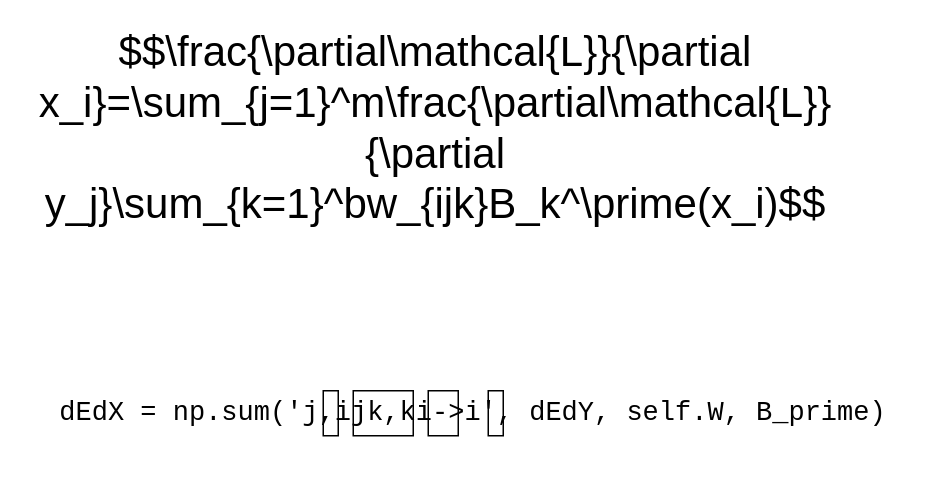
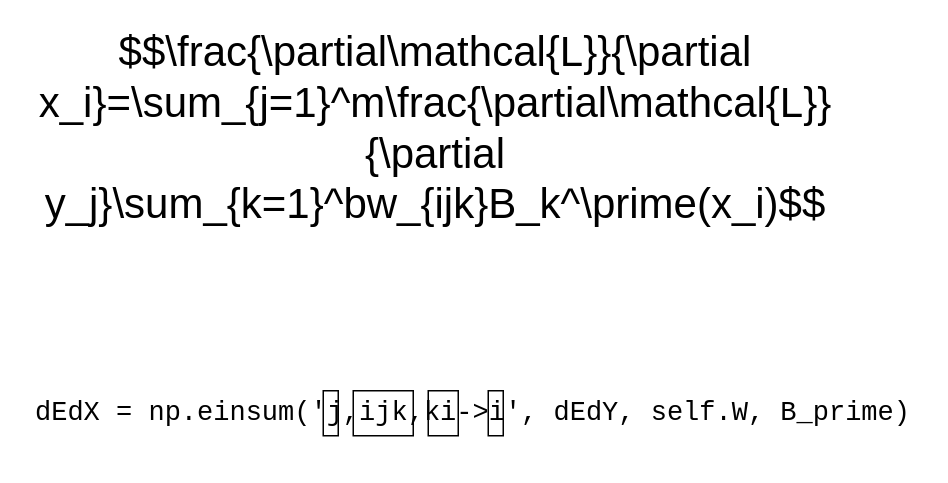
node "dEdX = np.sum('j,ijk,ki->i', dEdY, self.W, B_prime)": label "dEdX = np.sum('j,ijk,ki->i', dEdY, self.W, B_prime)" -> "dEdX = np.einsum('j,ijk,ki->i', dEdY, self.W, B_prime)"
